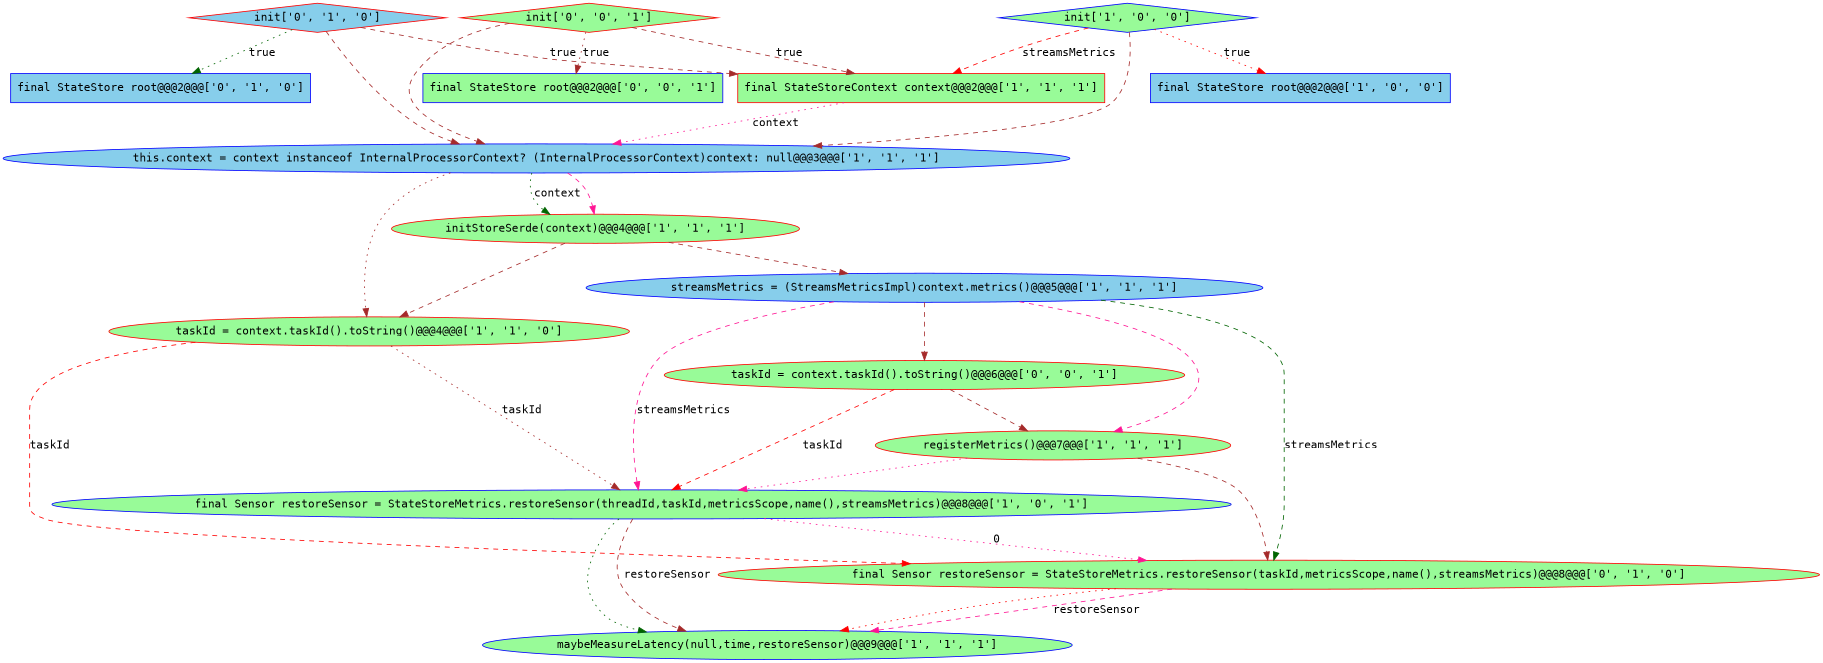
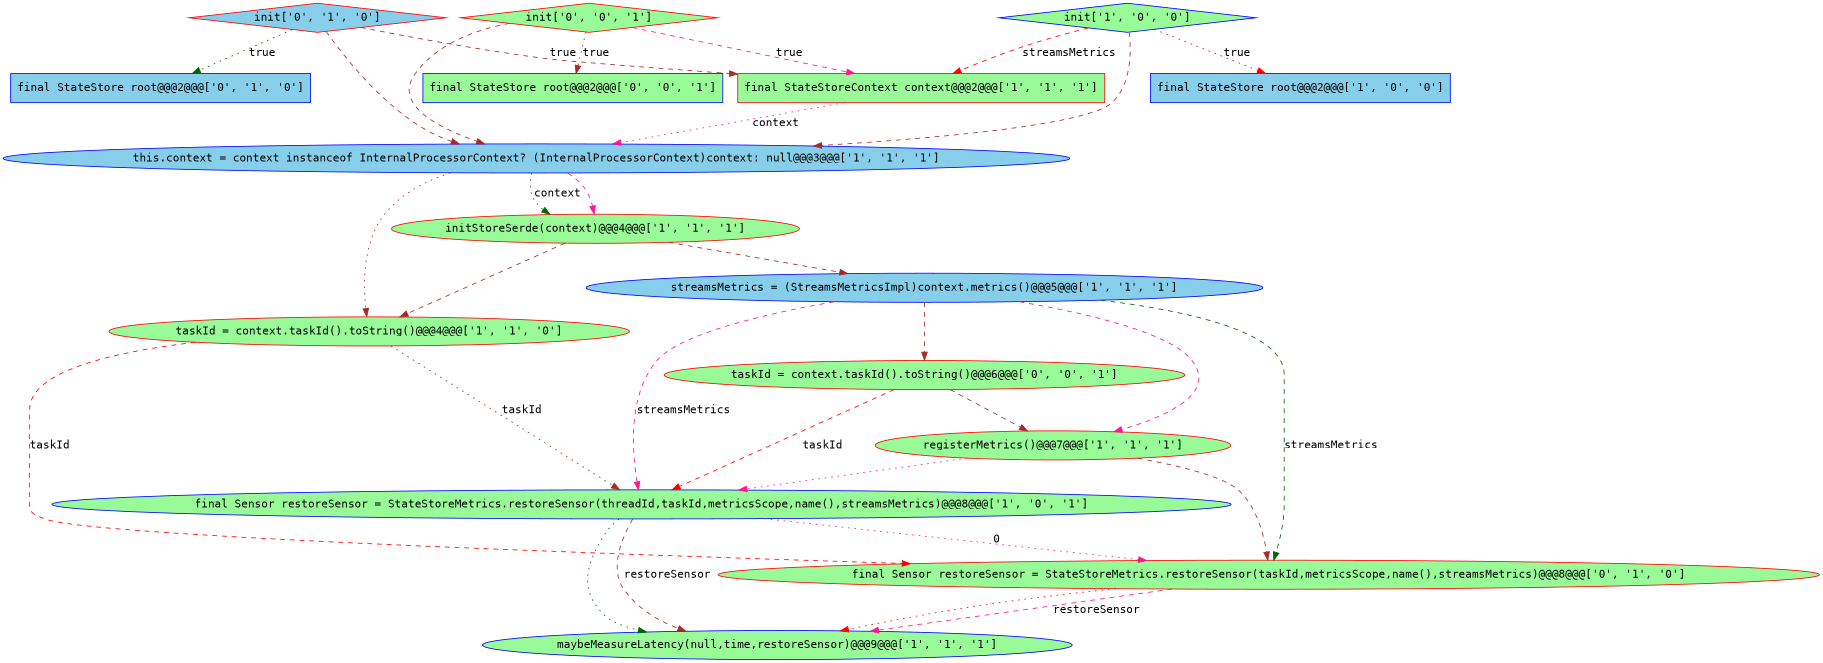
edge "init['0', '0', '1']" -> "final StateStoreContext context@@@2@@@['1', '1', '1']": color brown -> deeppink
